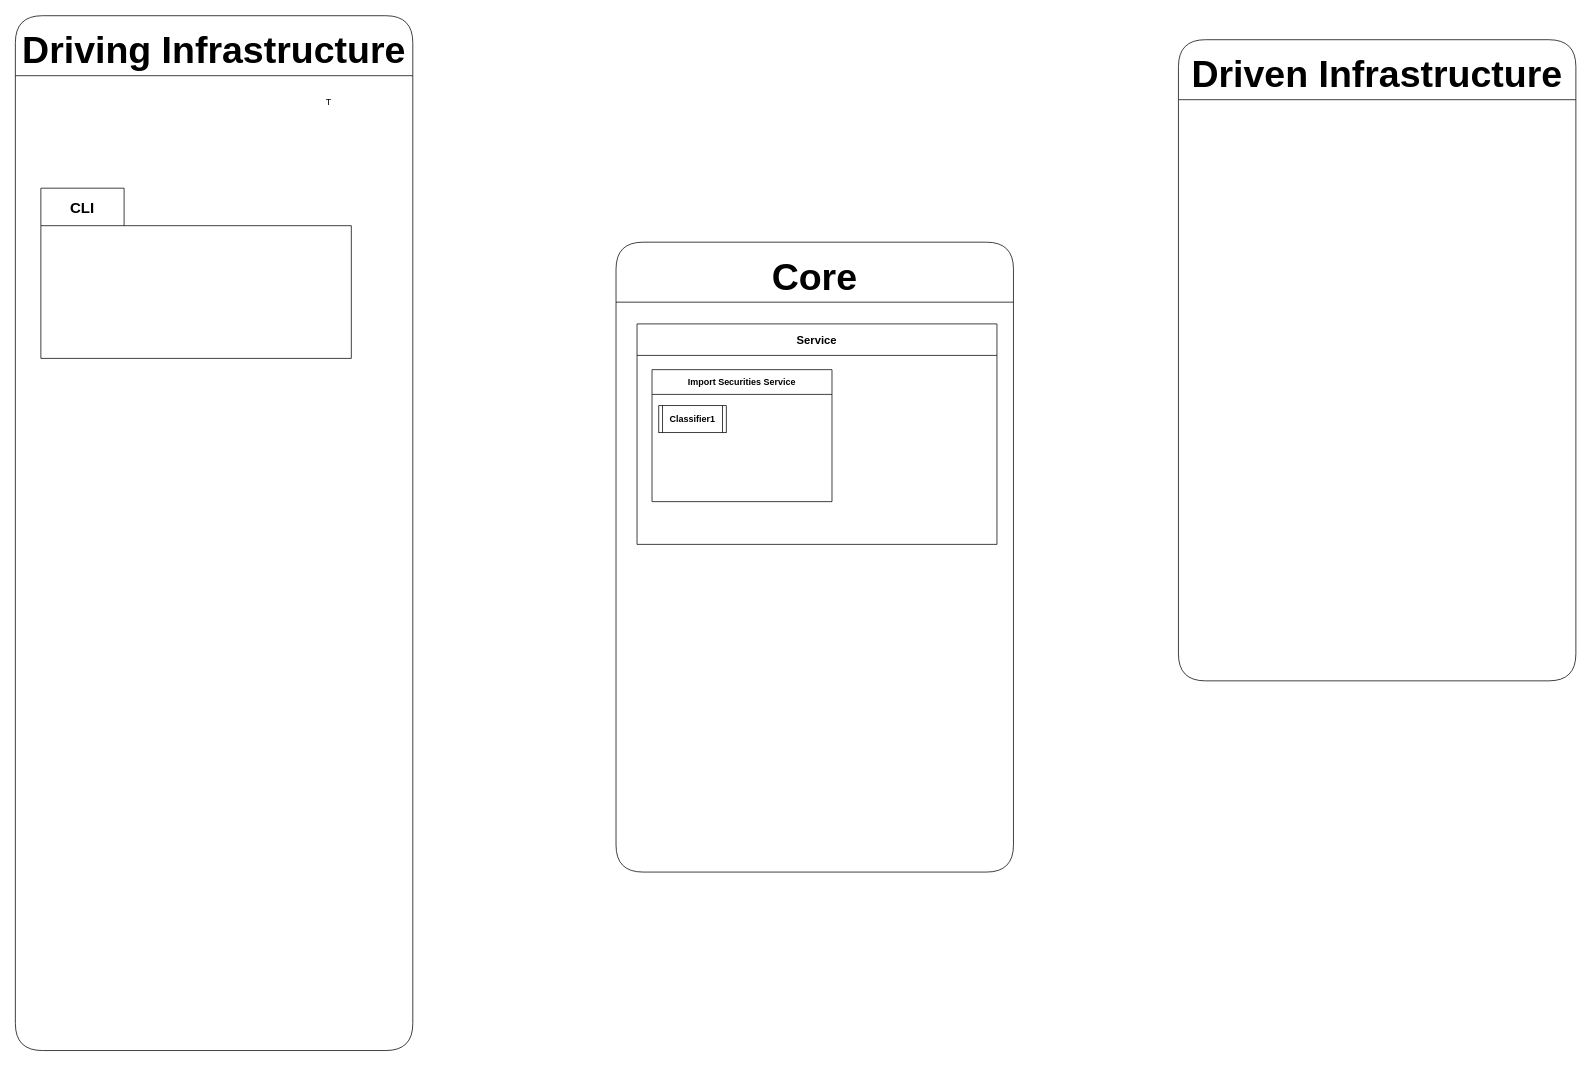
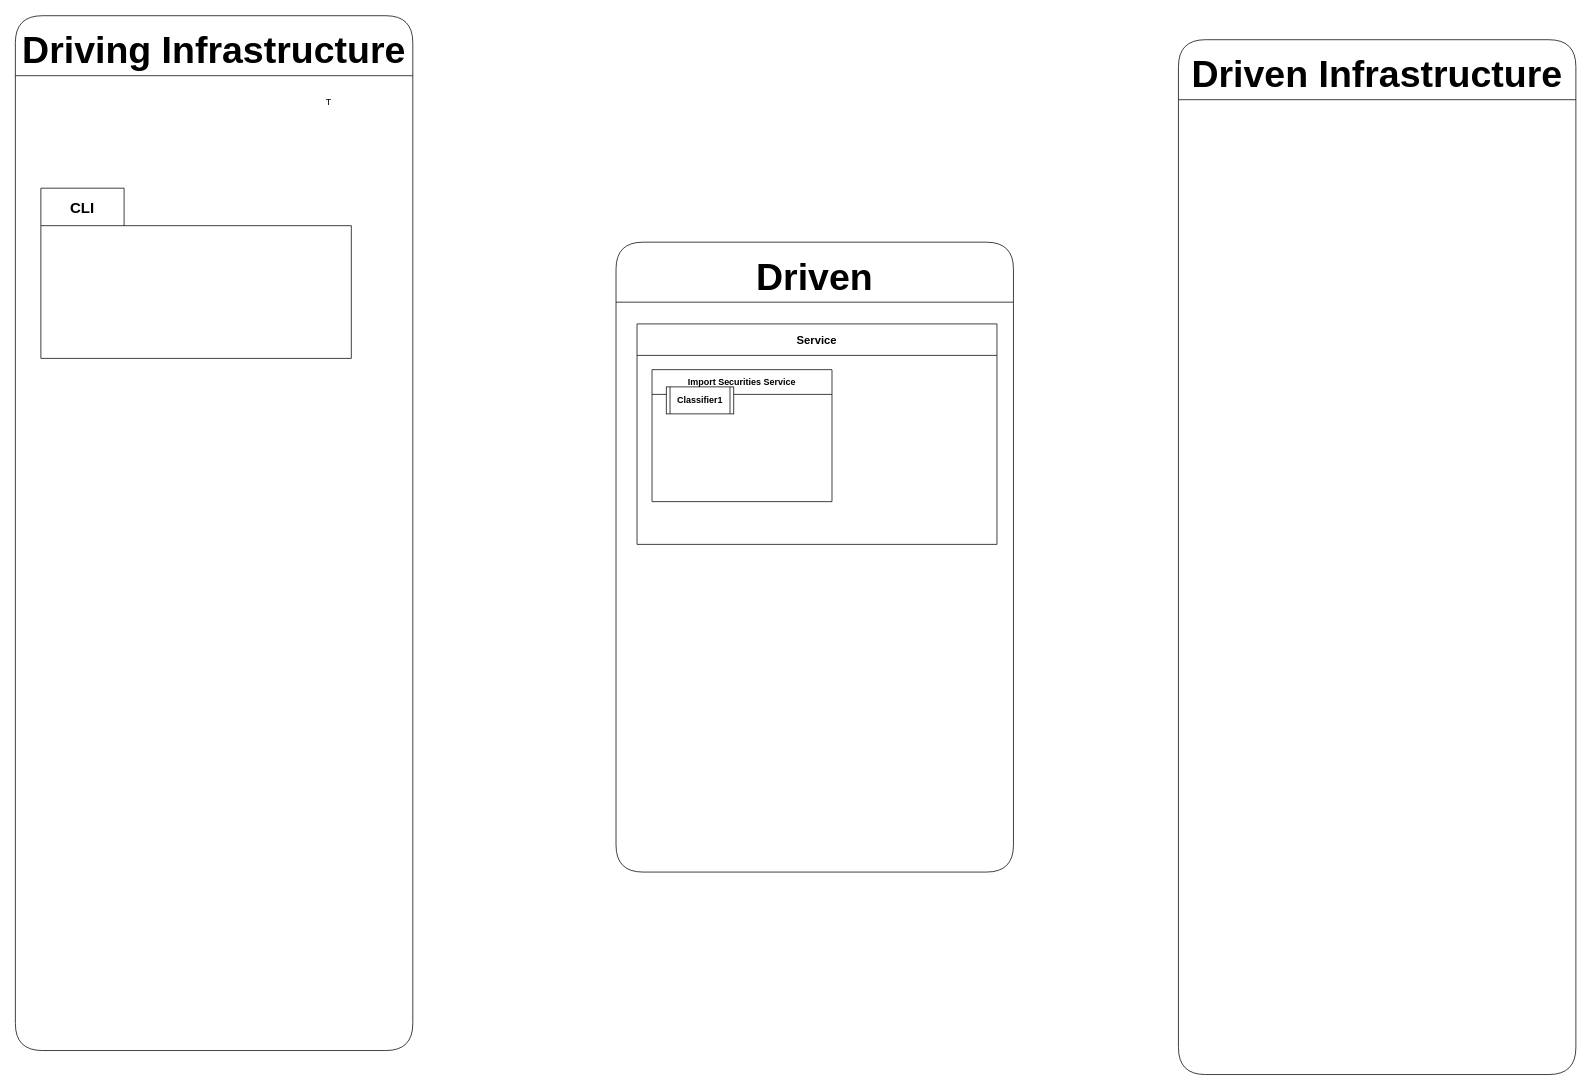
node "Core": label "Core" -> "Driven"
node "Driven Infrastructure": size 398x641 -> 398x1035
node "Classifier1": moved (693, 419) -> (700, 400)
